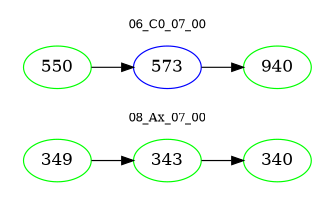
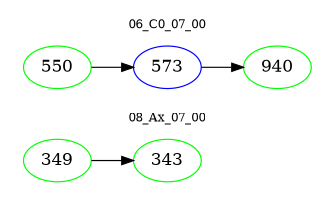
node "340": removed
